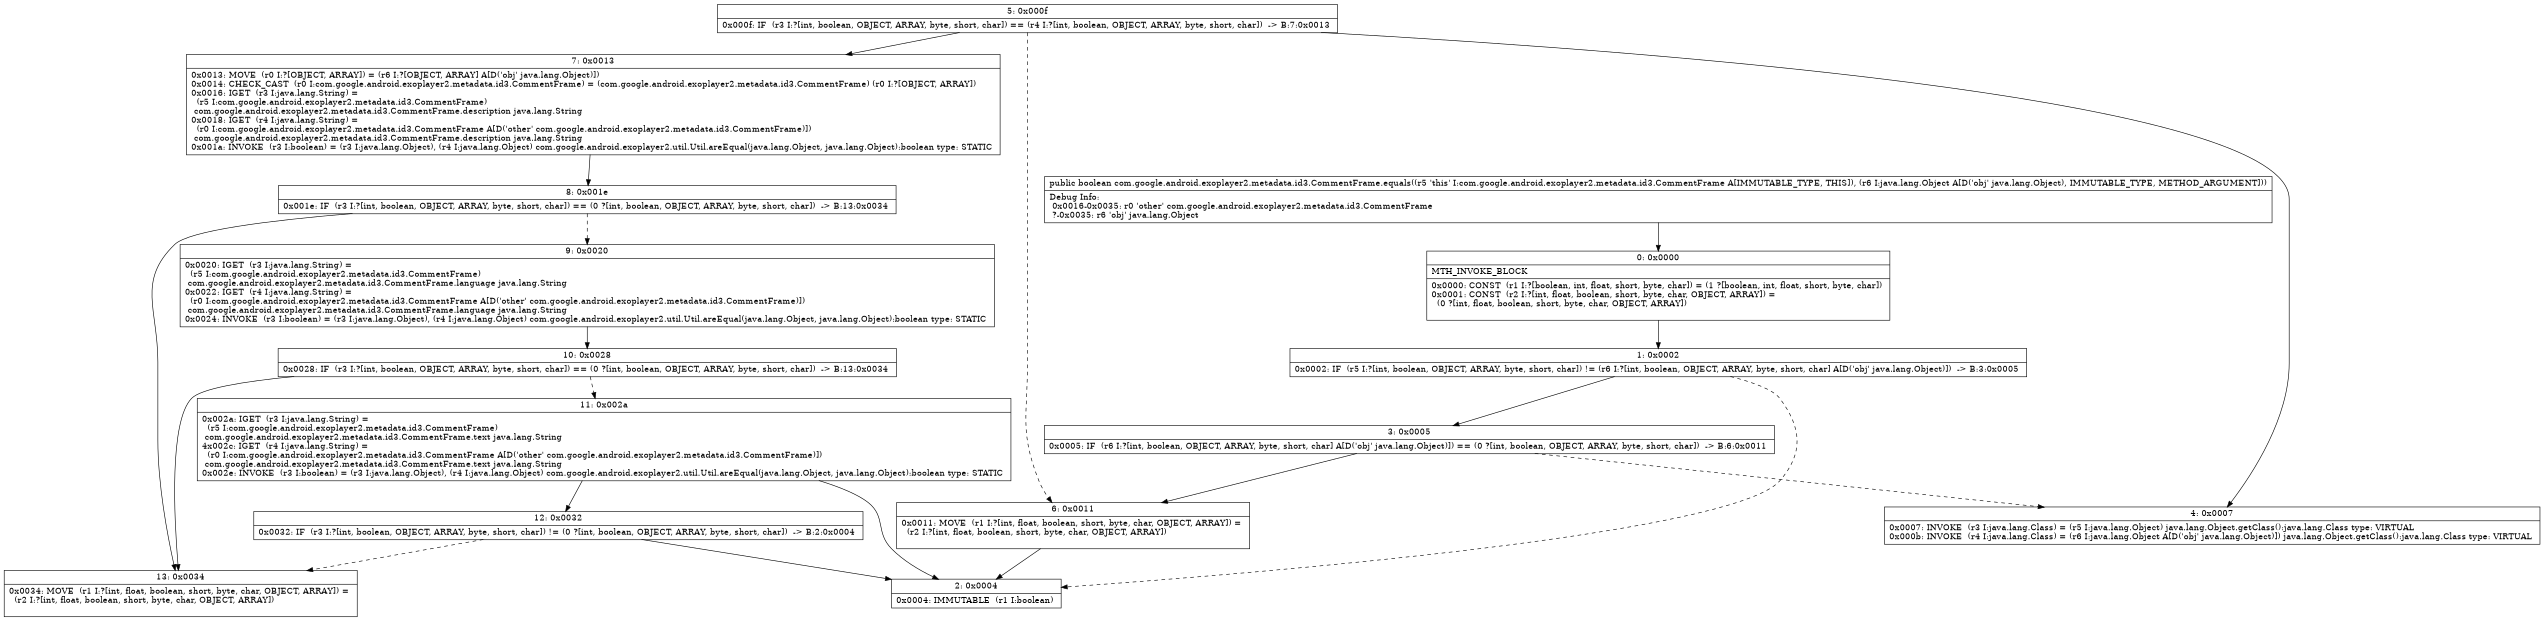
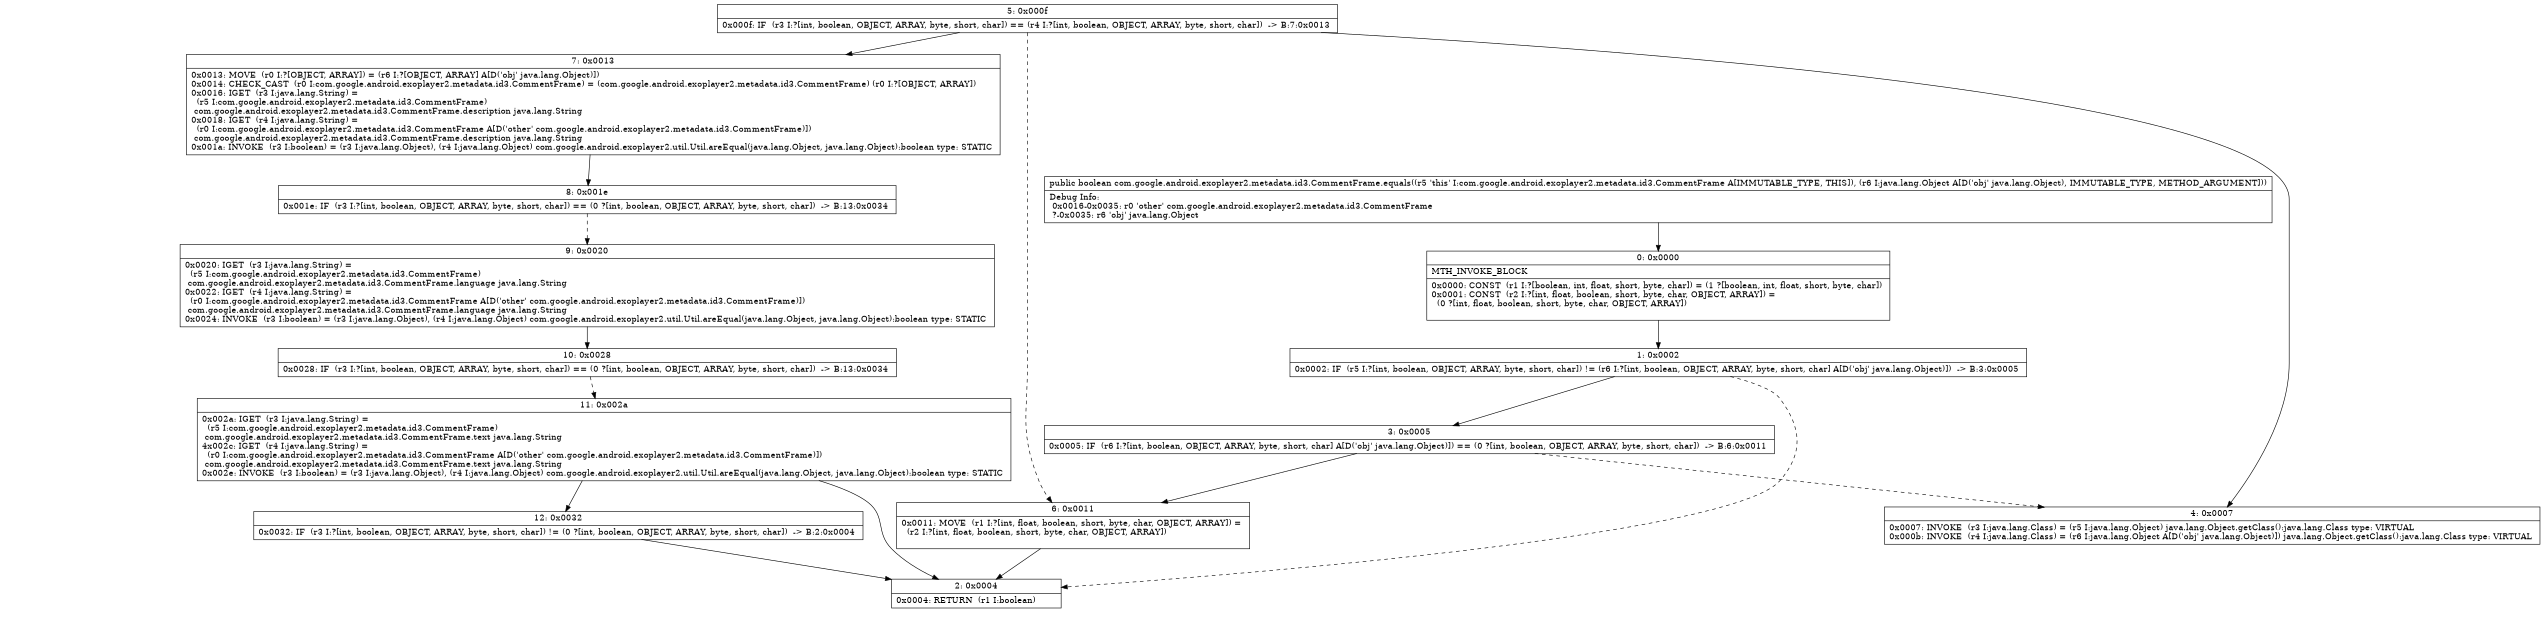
node "13: 0x0034": removed
node "2: 0x0004": text "0x0004: IMMUTABLE  (r1 I:boolean)" -> "0x0004: RETURN  (r1 I:boolean)"
